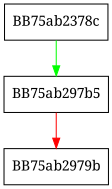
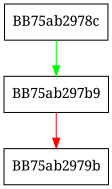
node "BB75ab2378c": label "BB75ab2378c" -> "BB75ab2978c"
node "BB75ab297b5": label "BB75ab297b5" -> "BB75ab297b9"
